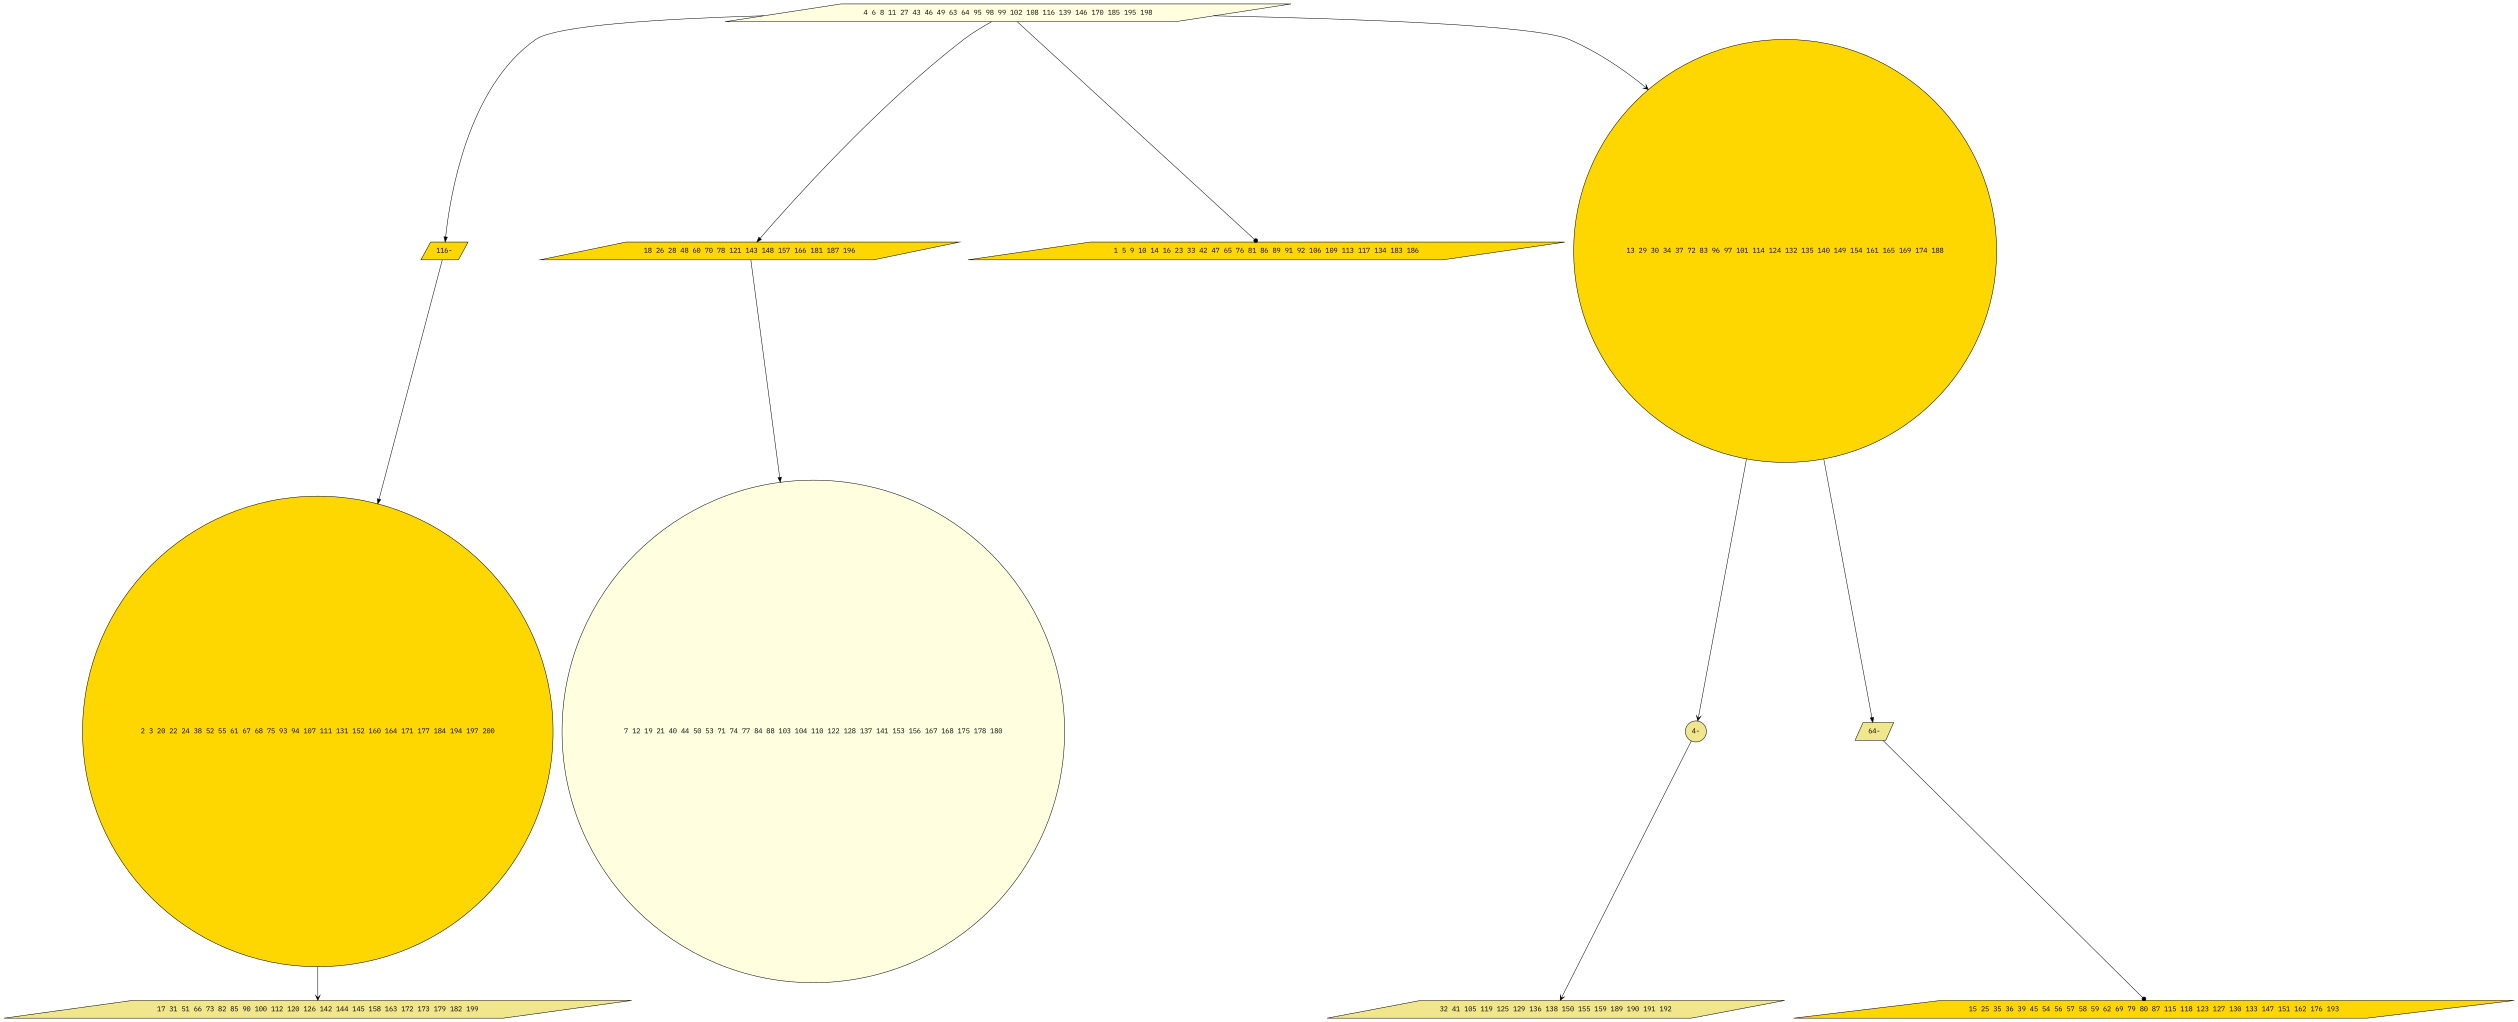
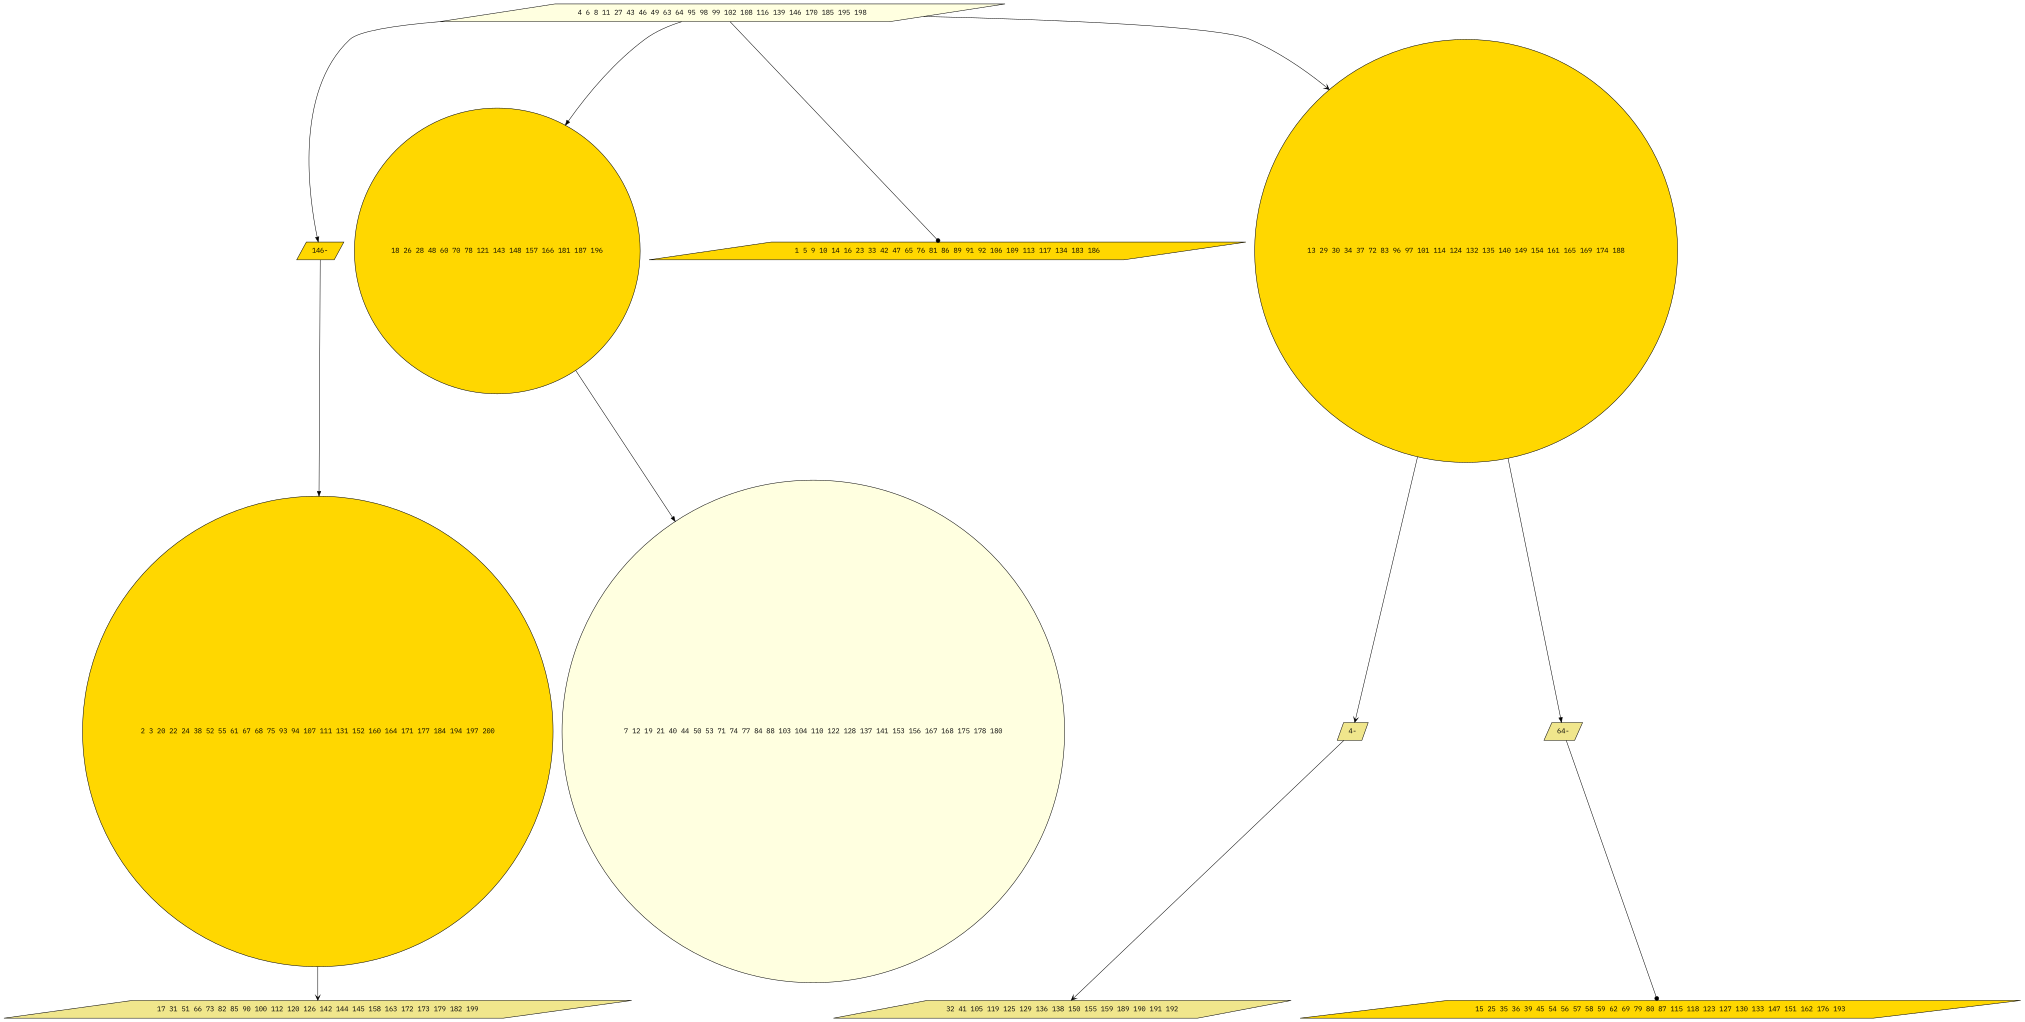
node "116-": label "116-" -> "146-"
node "18 26 28 48 60 70 78 121 143 148 157 166 181 187 196": shape parallelogram -> circle
node "4-": shape circle -> parallelogram
